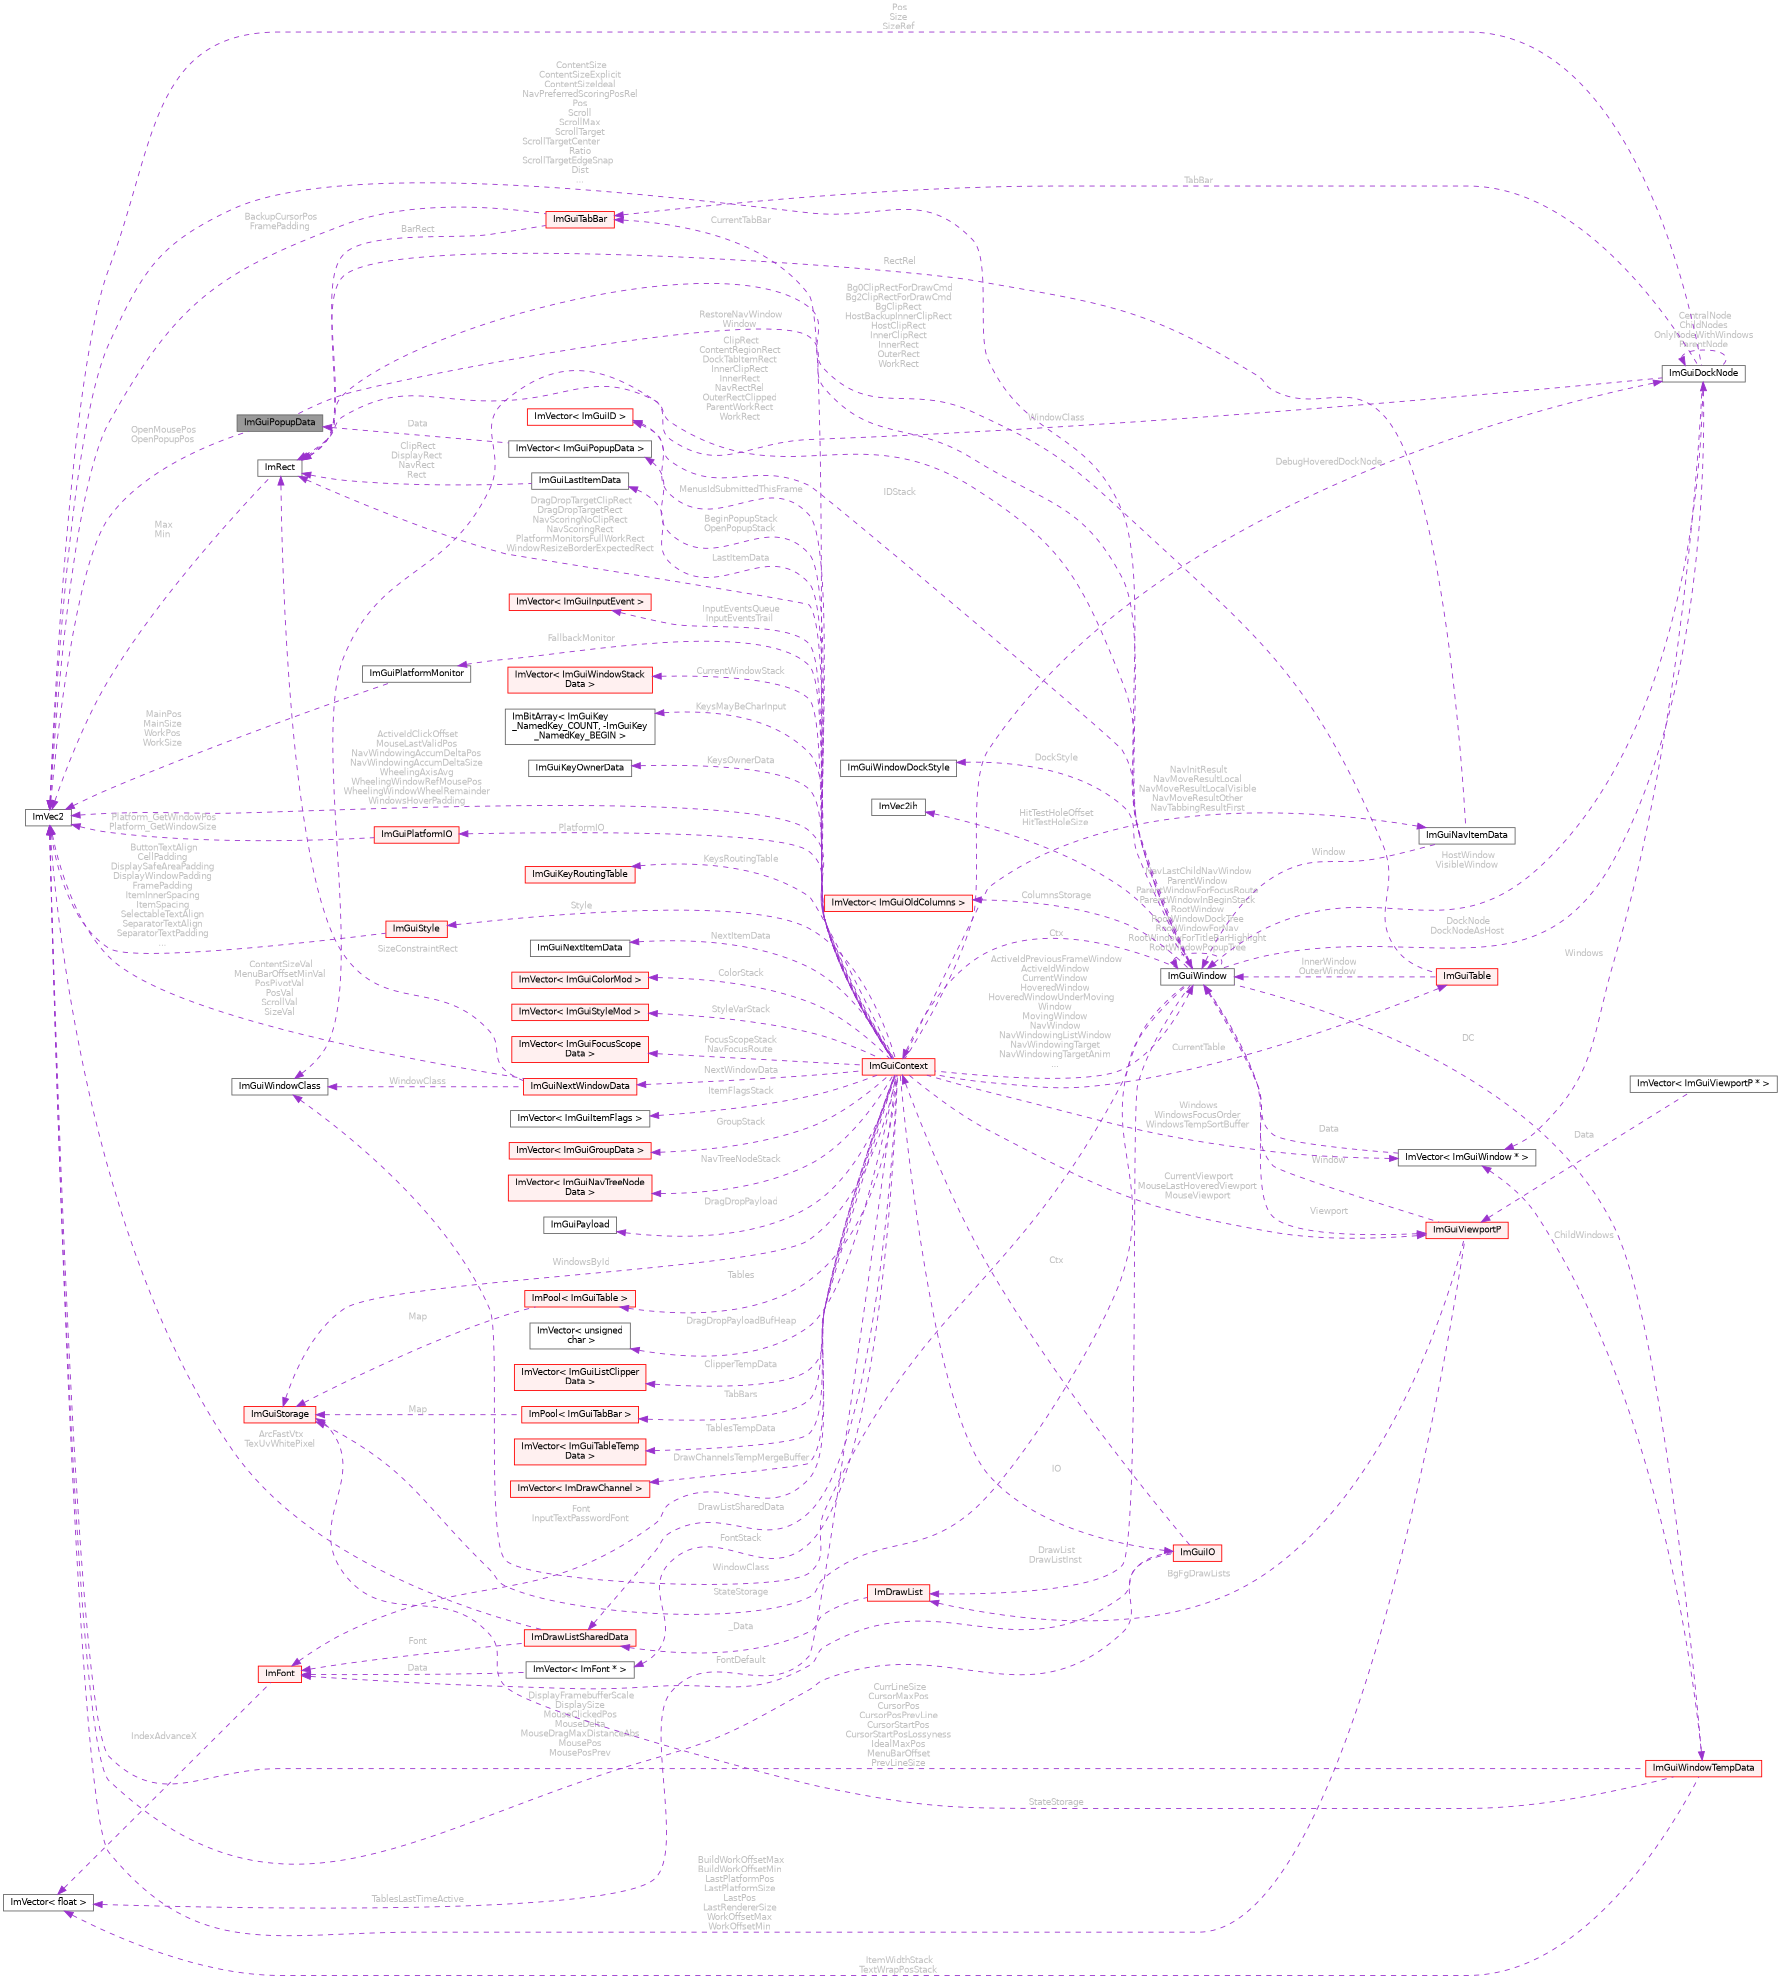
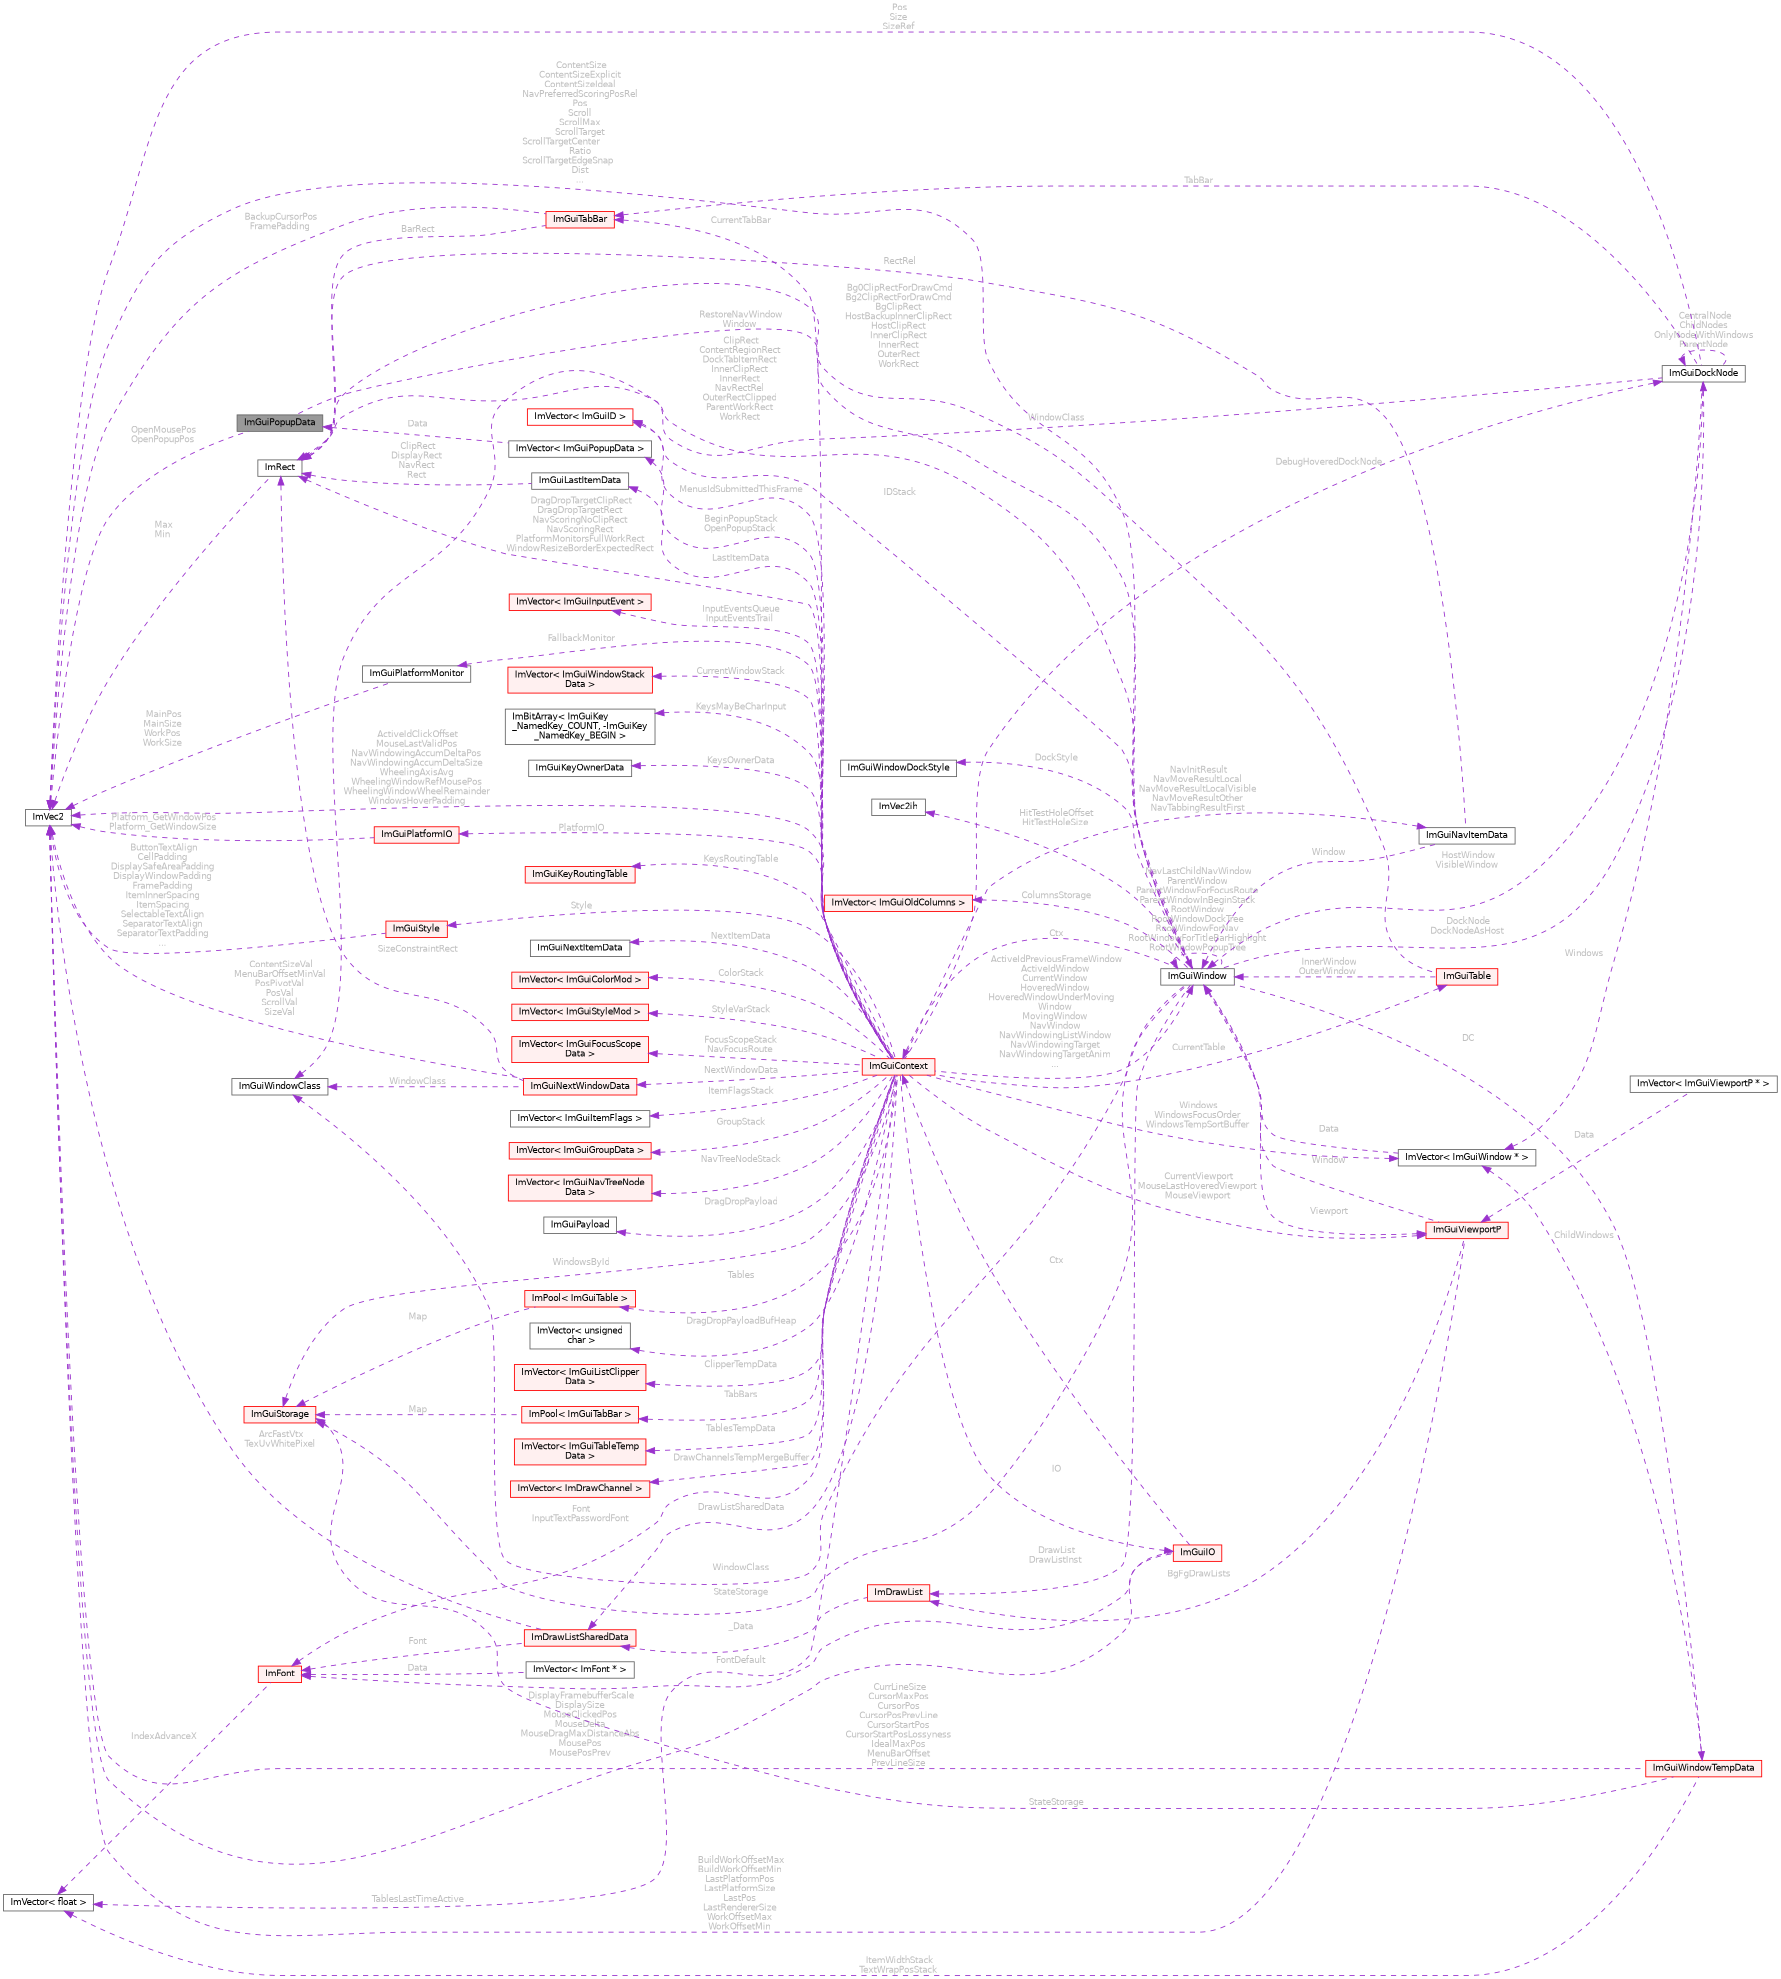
edge "ImGuiContext" -> "ImVector< ImFont * >": removed, label "FontStack"
